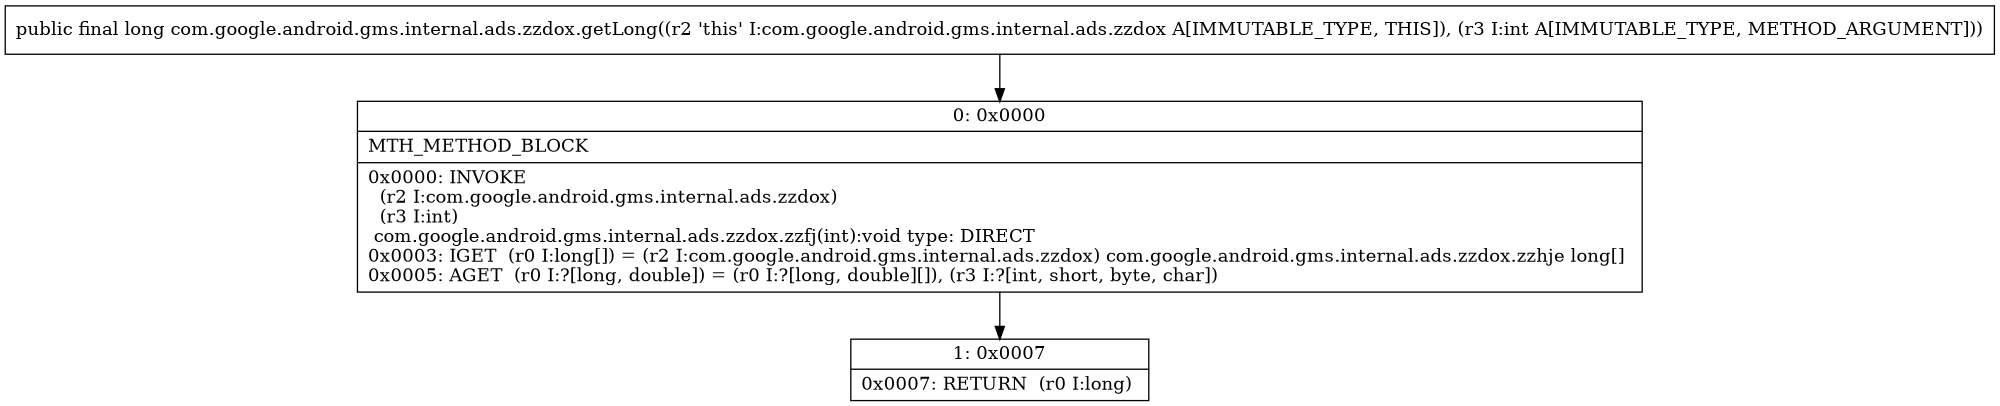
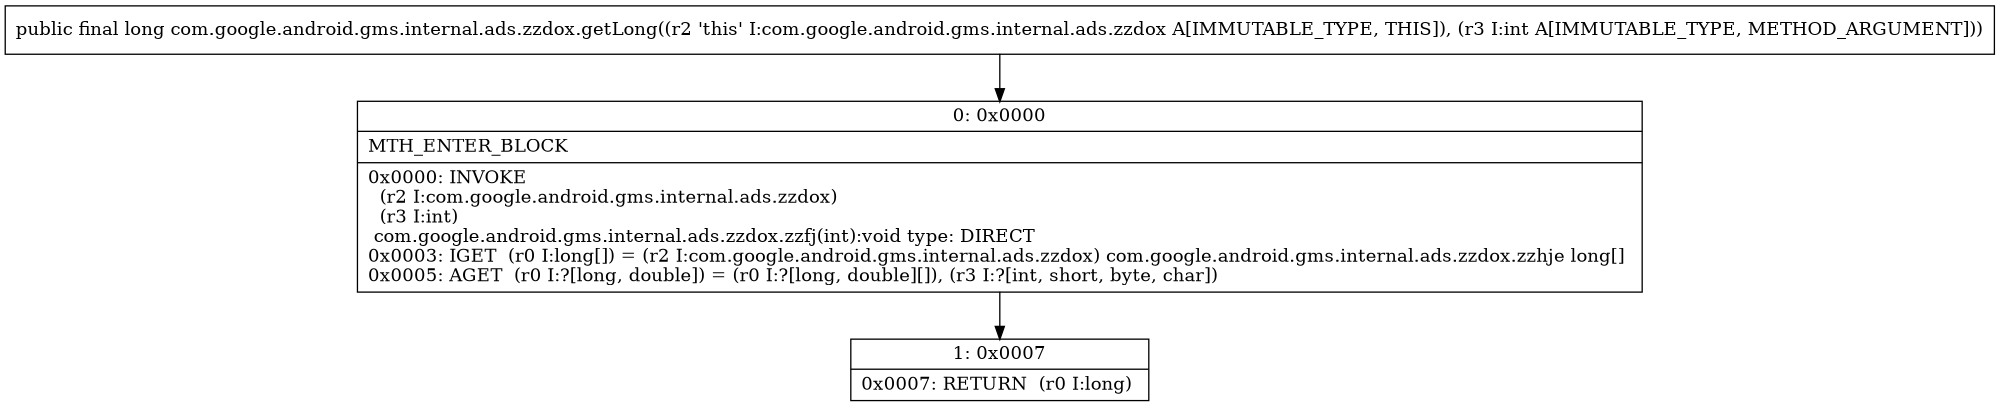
node "0: 0x0000": text "MTH_METHOD_BLOCK" -> "MTH_ENTER_BLOCK"
